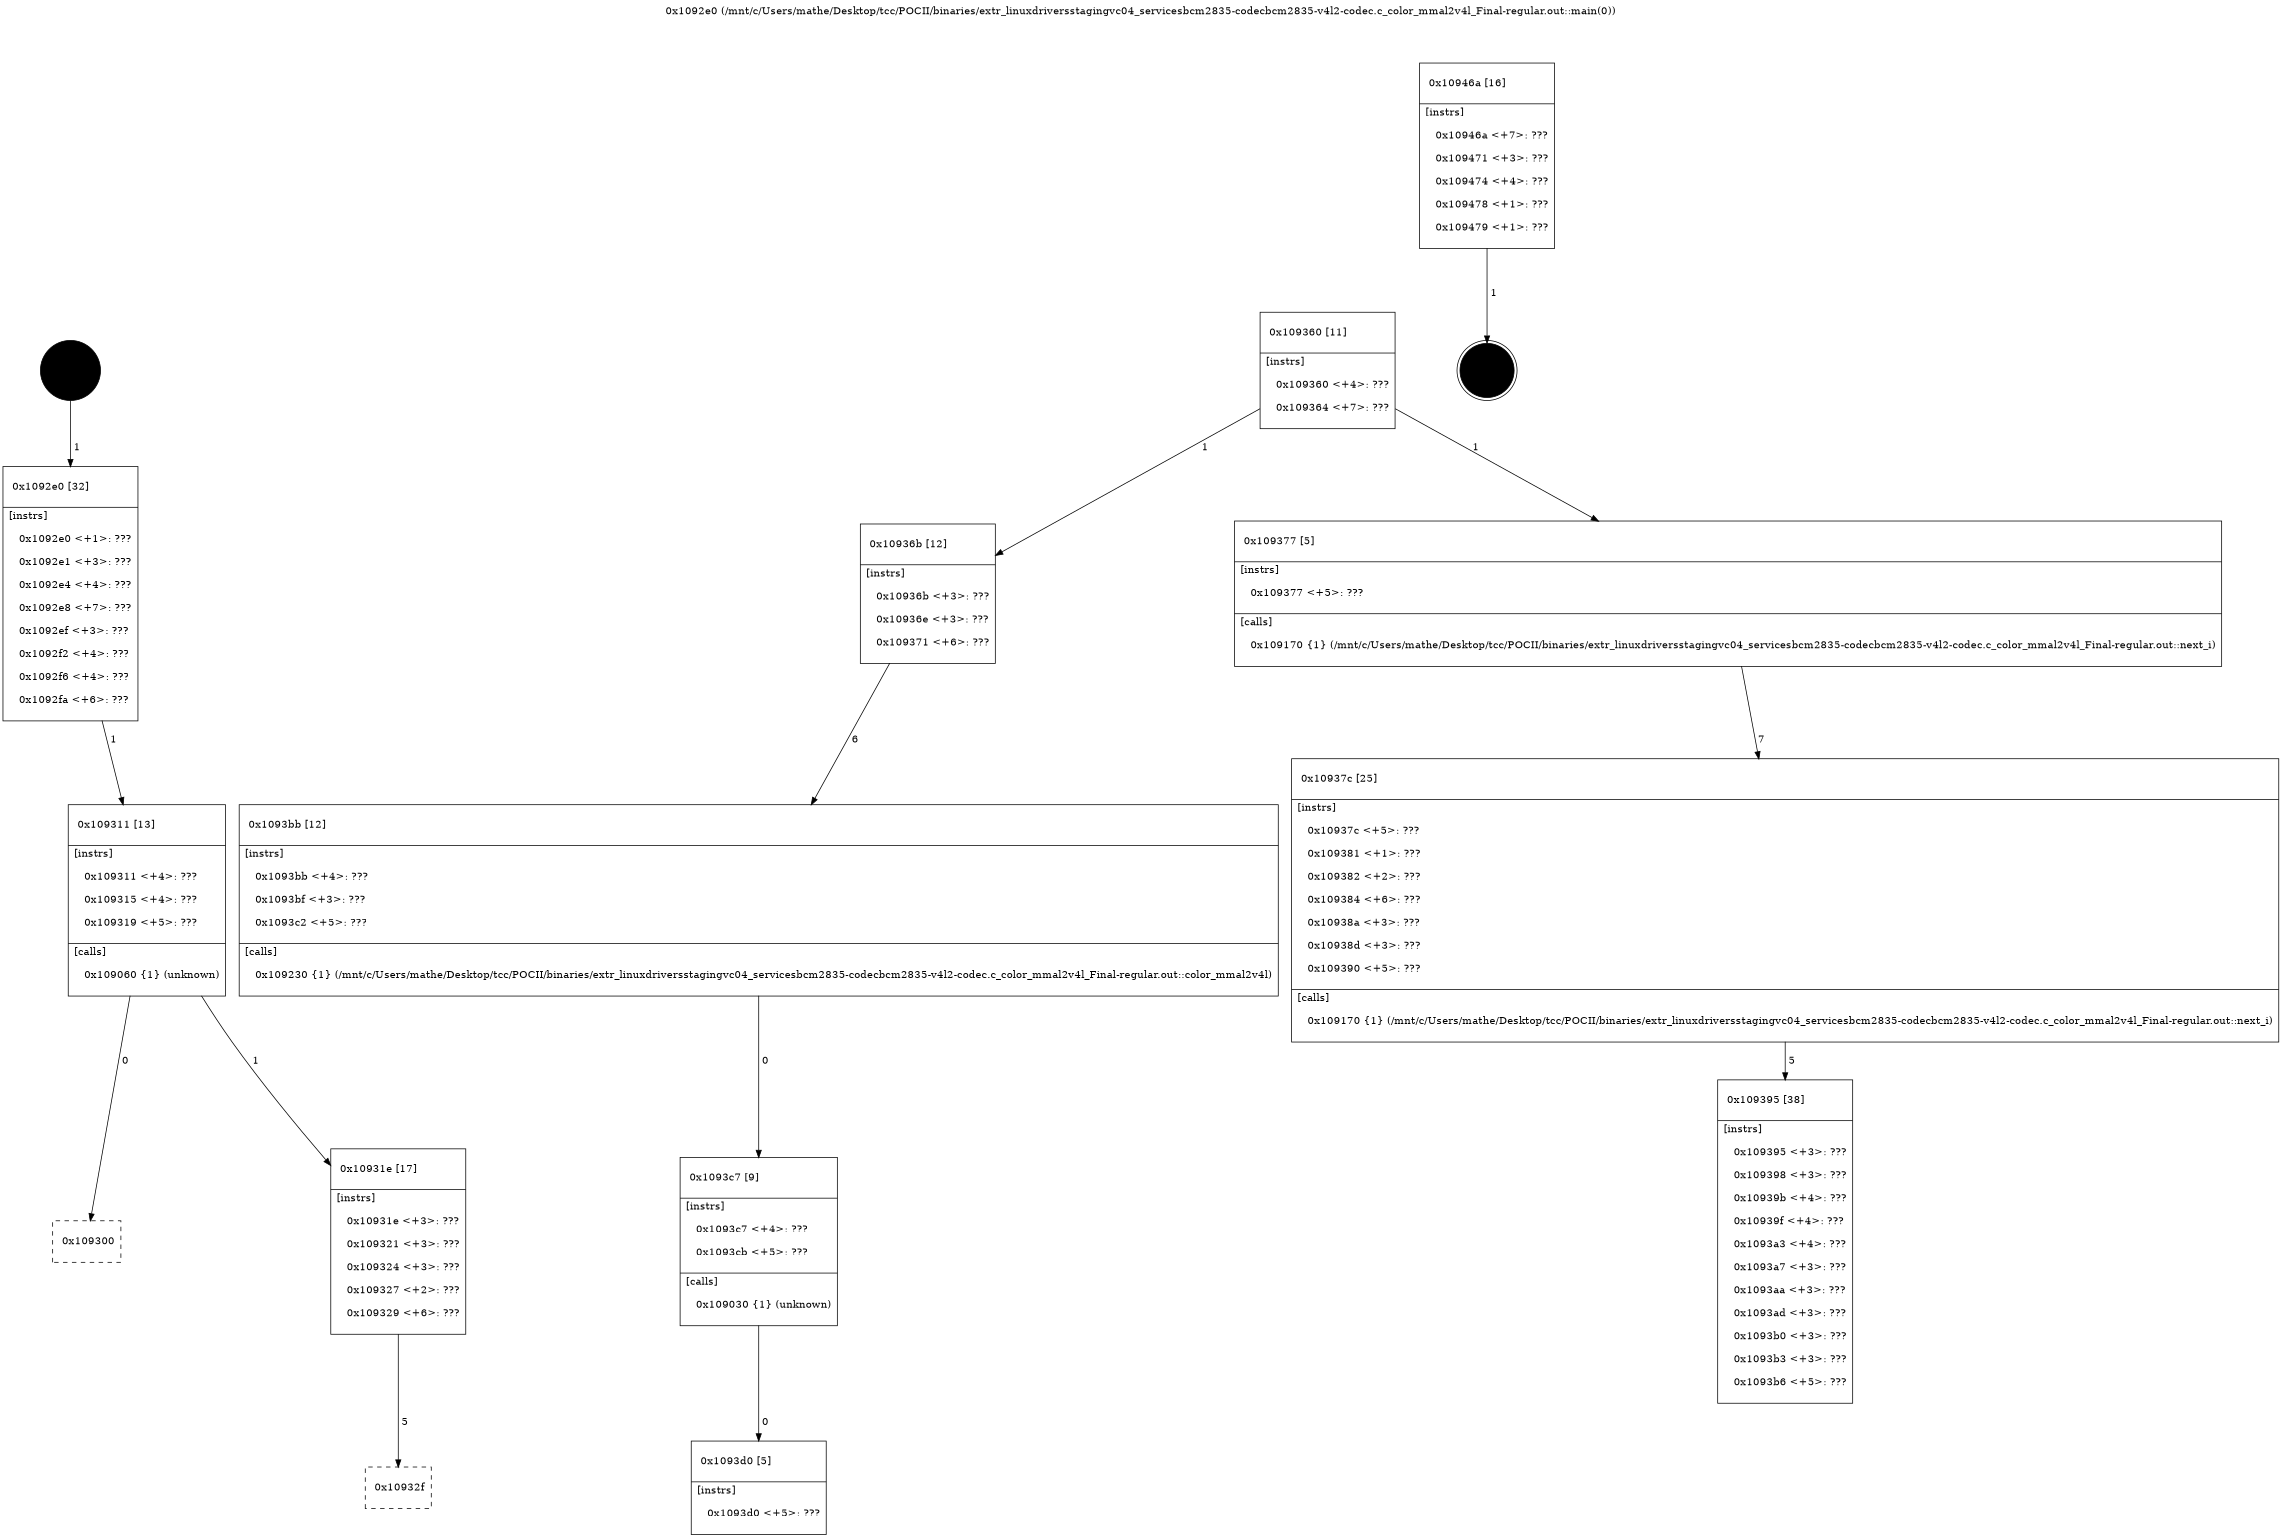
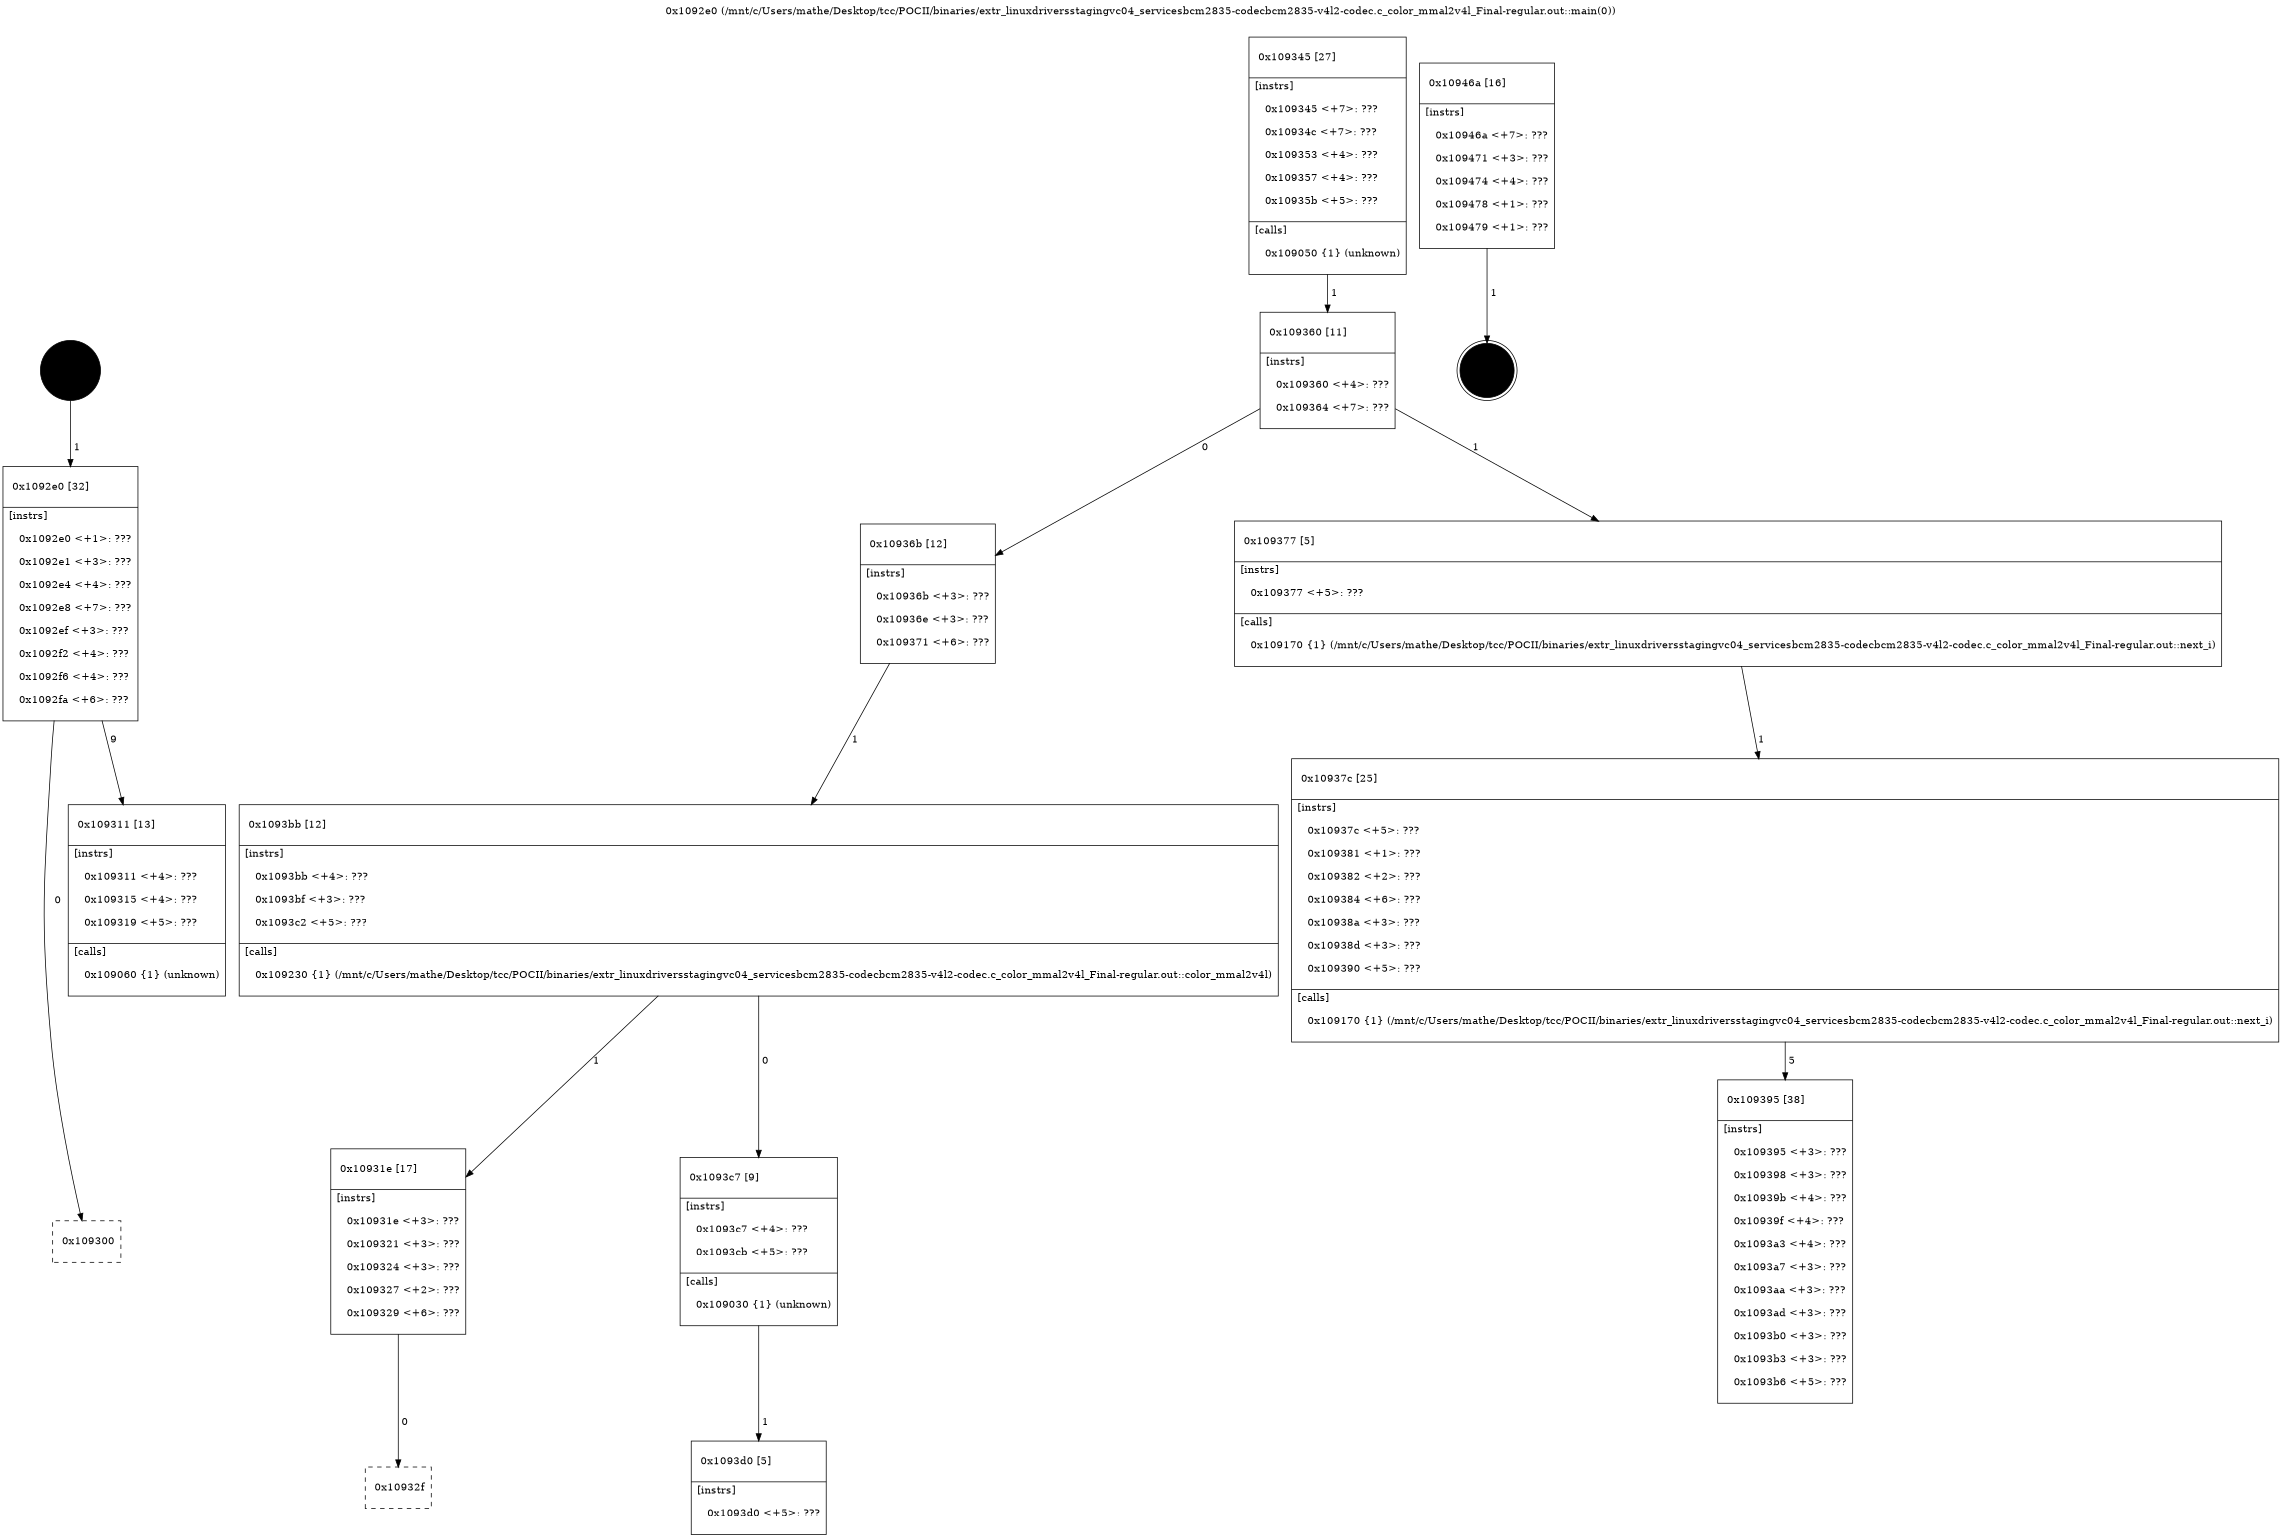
node "0x109345 [27]": added
edge "0x109360 [11]" -> "0x10936b [12]": label " 1" -> " 0"
edge "0x1092e0 [32]" -> "0x109311 [13]": label " 1" -> " 9"
edge "0x10936b [12]" -> "0x1093bb [12]": label " 6" -> " 1"
edge "0x109377 [5]" -> "0x10937c [25]": label " 7" -> " 1"
edge "0x109311 [13]" -> "0x10931e [17]": now "0x1093bb [12]" -> "0x10931e [17]"
edge "0x109311 [13]" -> "0x109300": now "0x1092e0 [32]" -> "0x109300"
edge "0x10931e [17]" -> "0x10932f": label " 5" -> " 0"
edge "0x1093c7 [9]" -> "0x1093d0 [5]": label " 0" -> " 1"
